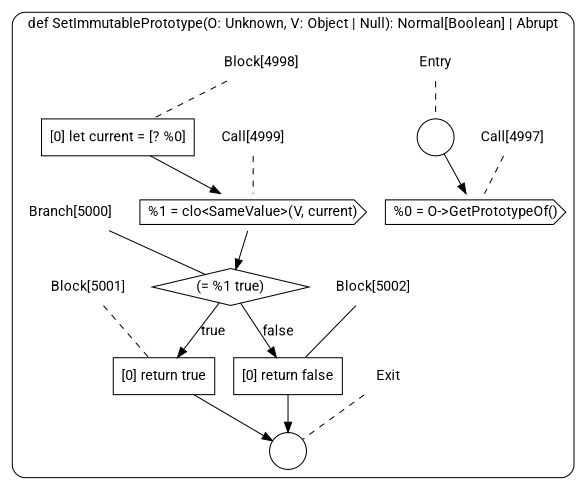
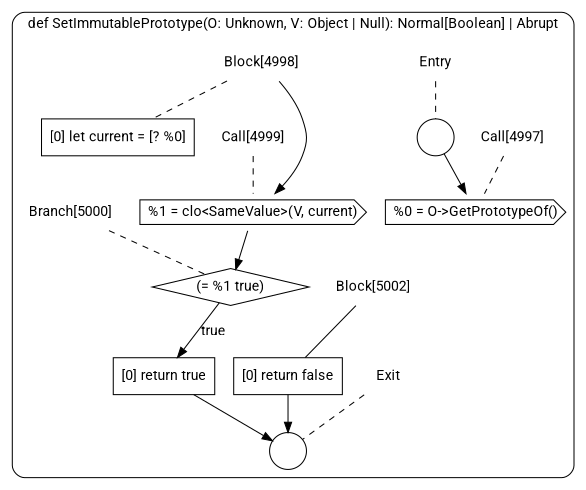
edge "[0] let current = [? %0]" -> "%1 = clo<SameValue>(V, current)": now "Block[4998]" -> "%1 = clo<SameValue>(V, current)"
edge "Branch[5000]" -- "(= %1 true)": style solid -> dashed
node "Block[5001]": removed
edge "(= %1 true)" -> "[0] return false": removed, label "false"
